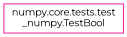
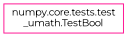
node "numpy.core.tests.test _numpy.TestBool": label "numpy.core.tests.test _numpy.TestBool" -> "numpy.core.tests.test _umath.TestBool"
